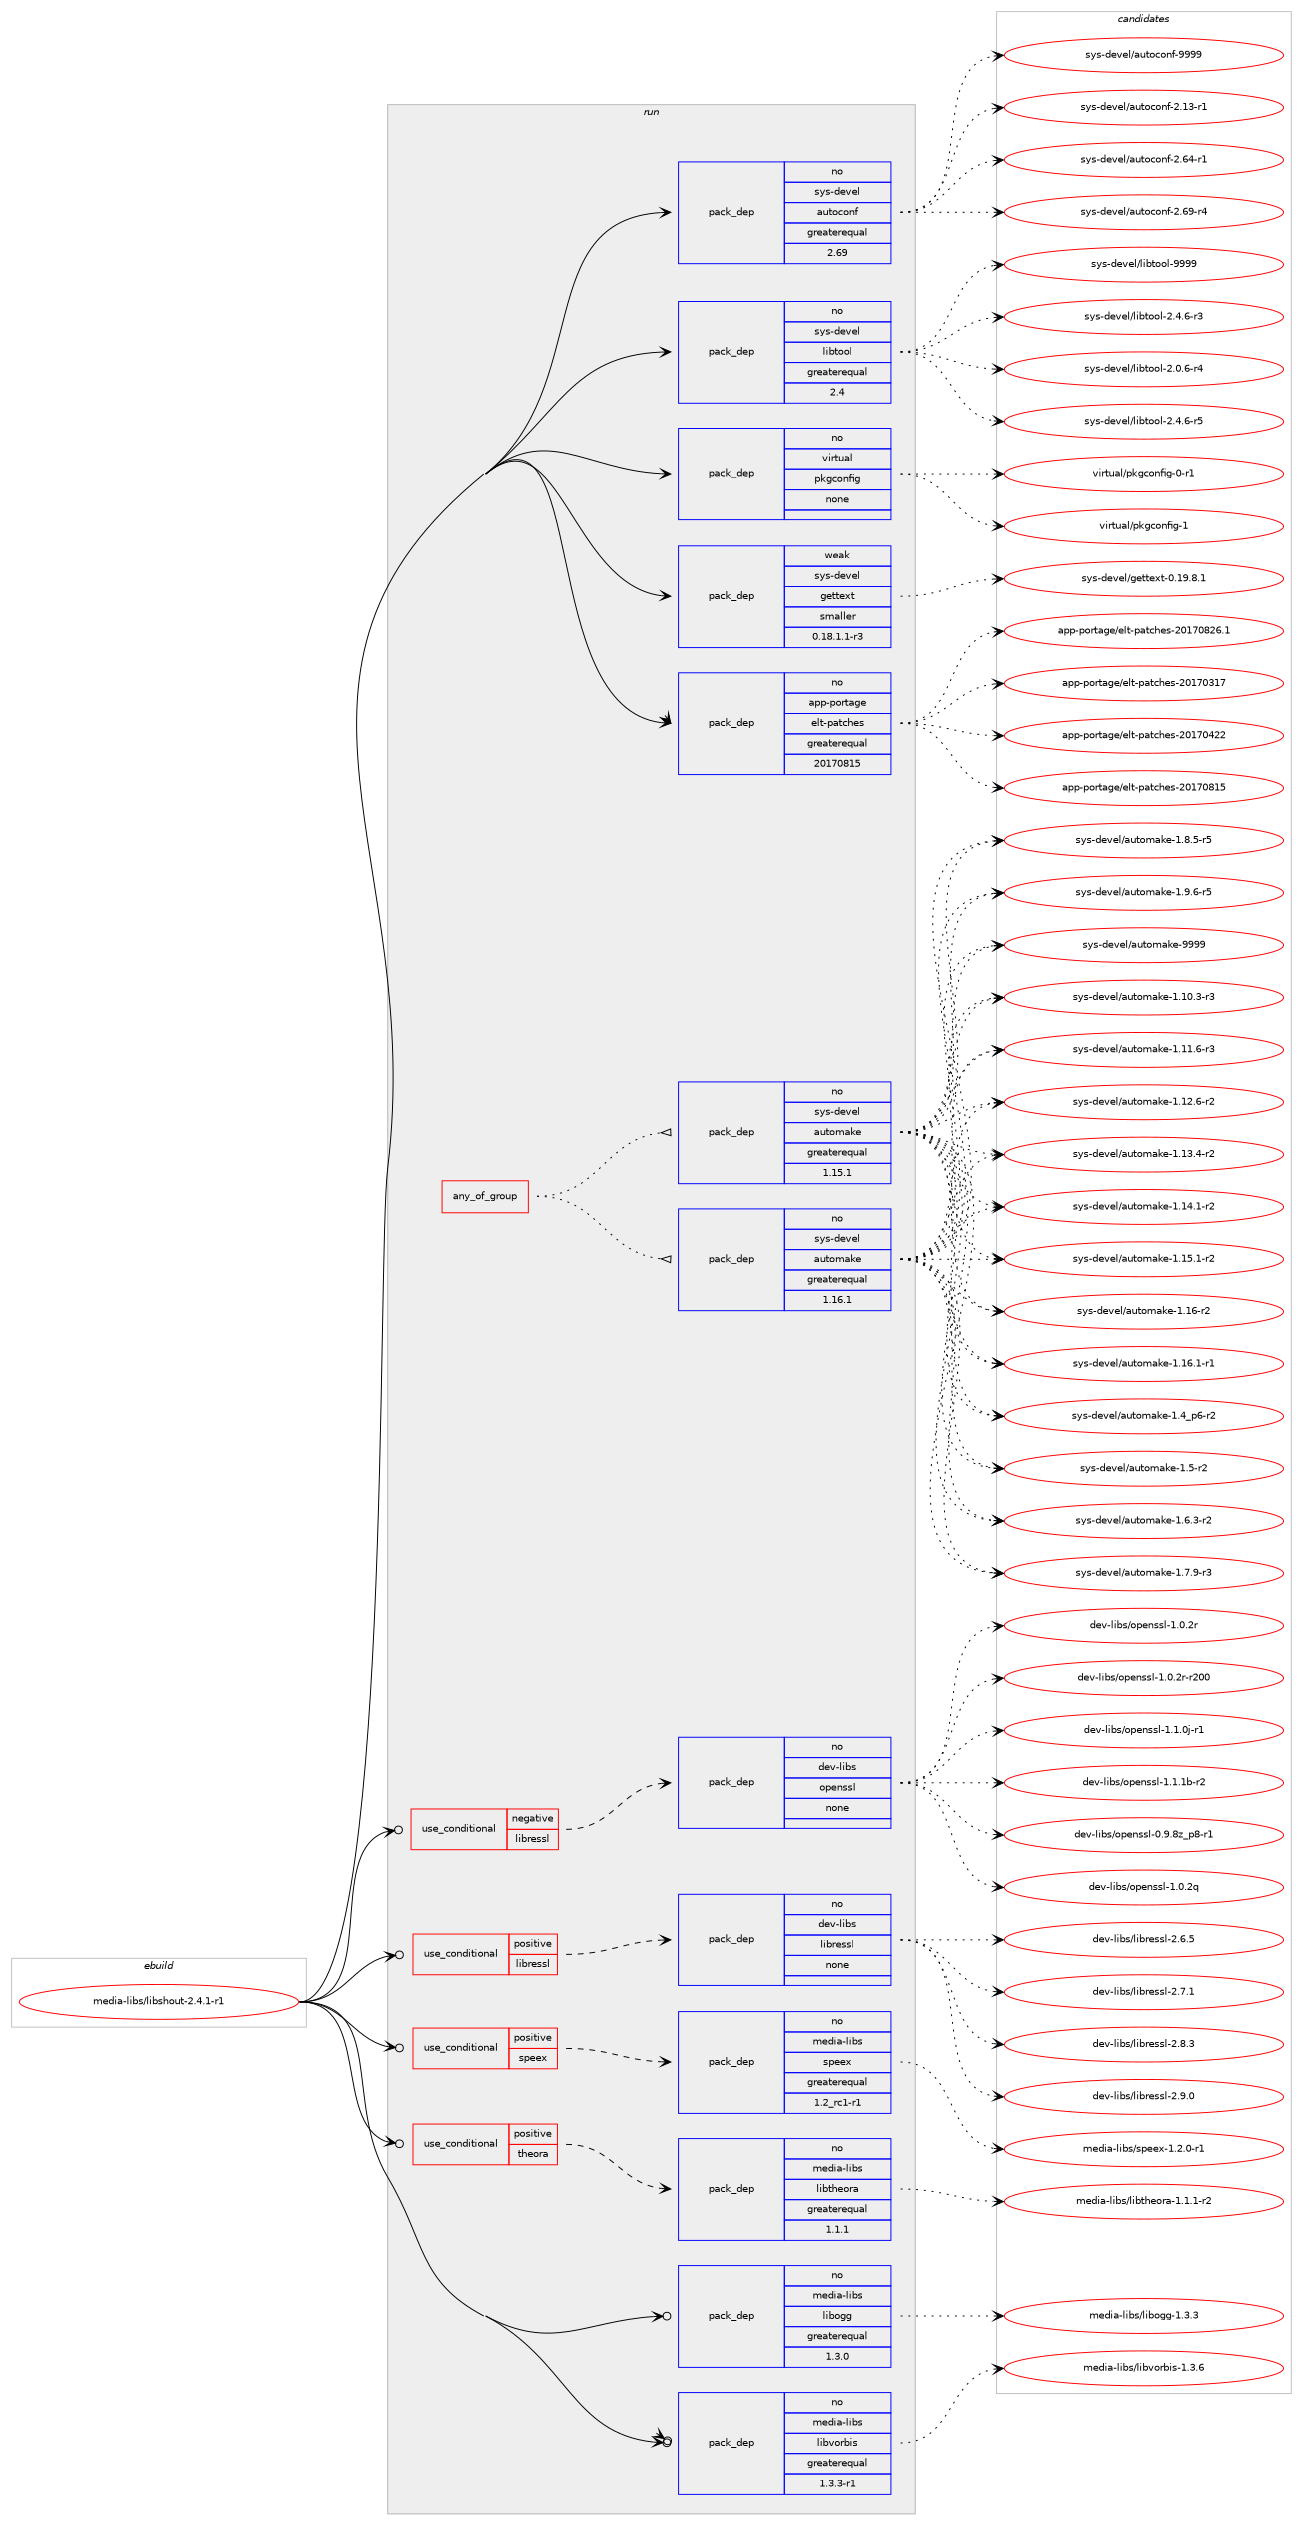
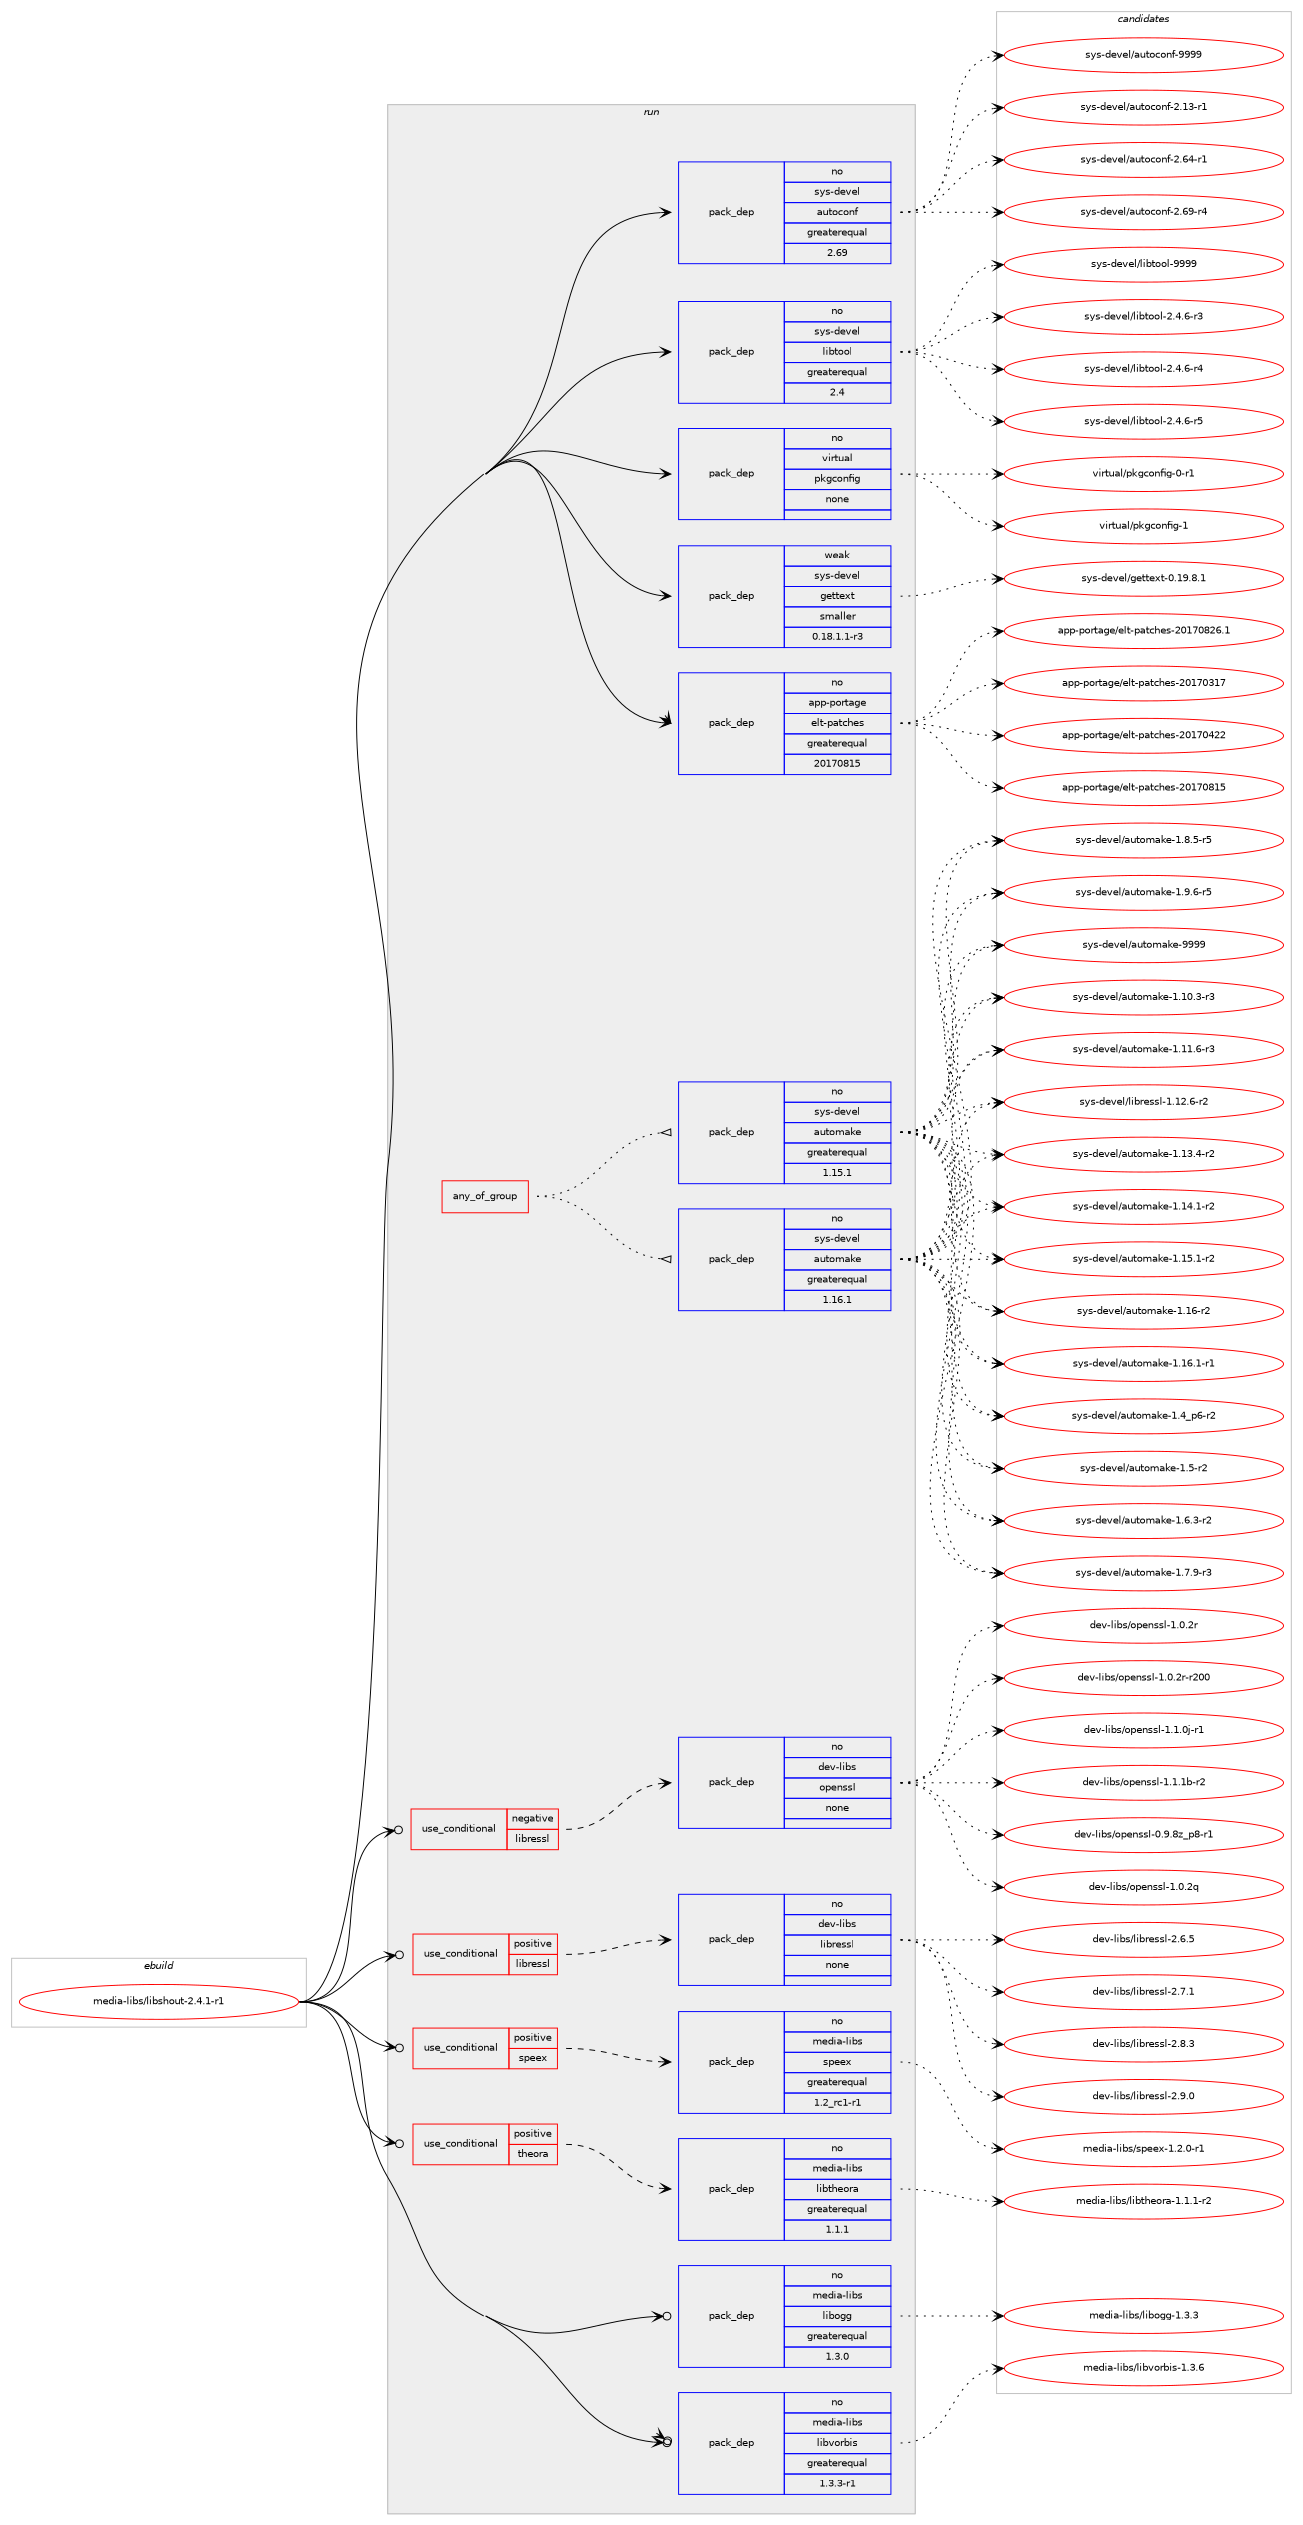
node "sys-devel/libtool-2.0.6-r4": label "sys-devel/libtool-2.0.6-r4" -> "sys-devel/libtool-2.4.6-r4"
node "sys-devel/automake-1.12.6-r2": label "sys-devel/automake-1.12.6-r2" -> "sys-devel/libressl-1.12.6-r2"
